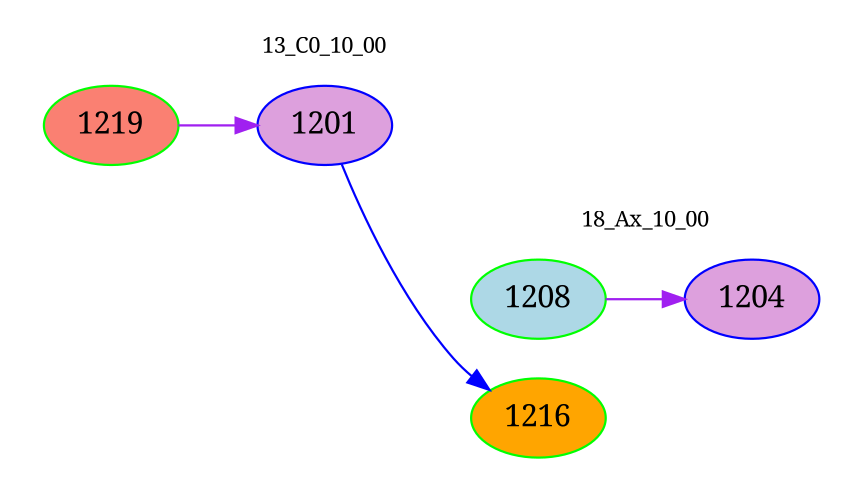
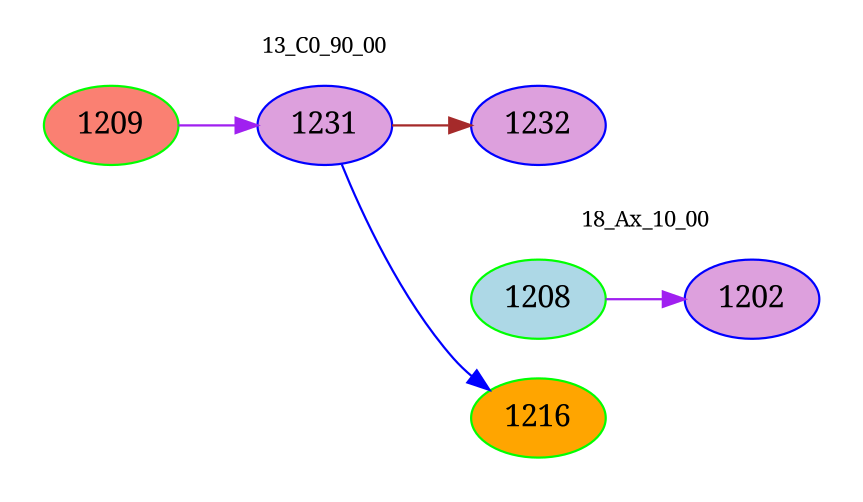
cluster "13_C0_10_00": label "13_C0_10_00" -> "13_C0_90_00"
node "1219": label "1219" -> "1209"
node "1201": label "1201" -> "1231"
node "1232": added
node "1204": label "1204" -> "1202"
